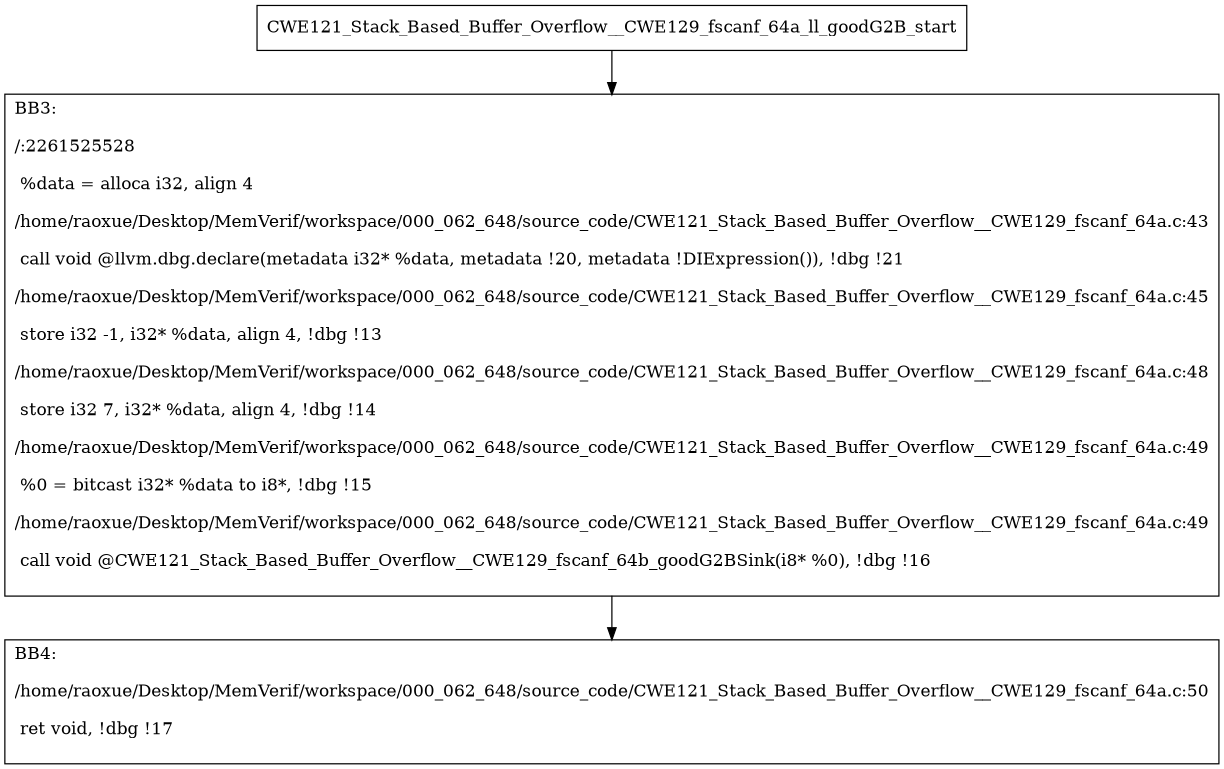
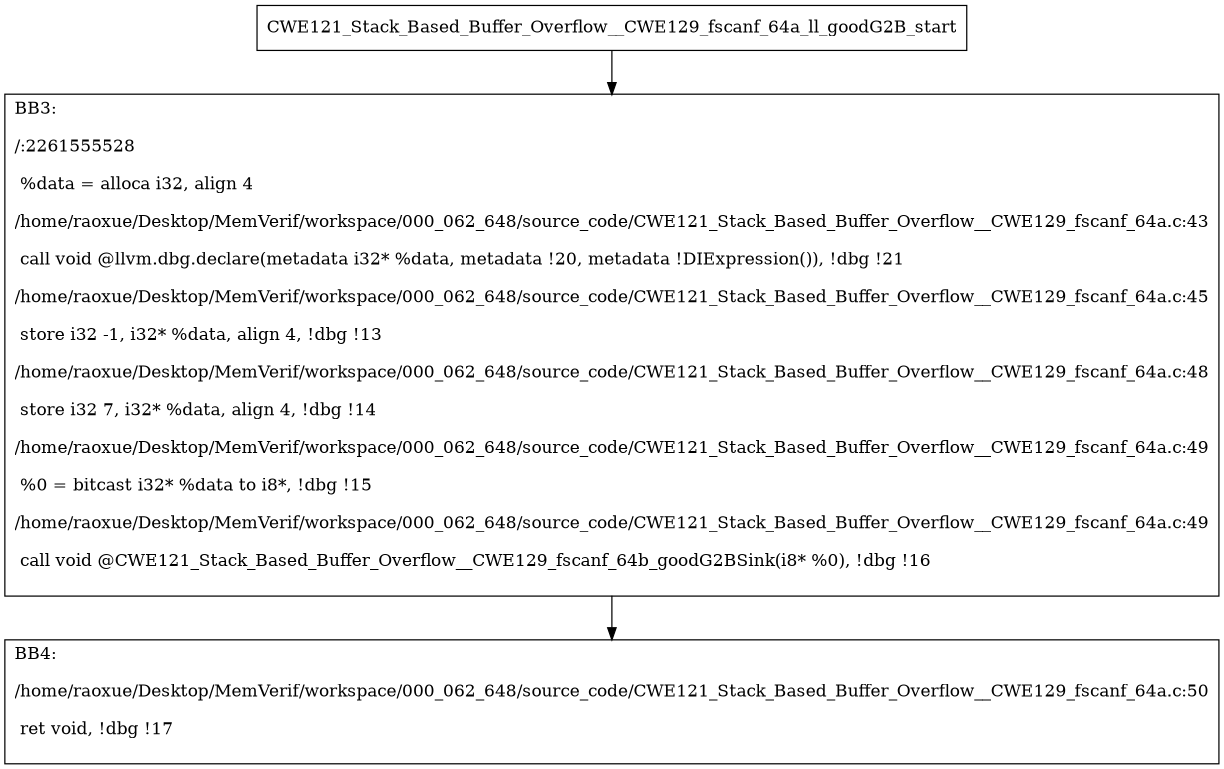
node "BB3:": text "/:2261525528" -> "/:2261555528"
